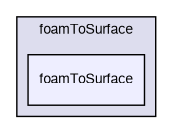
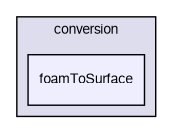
cluster "foamToSurface": label "foamToSurface" -> "conversion"
